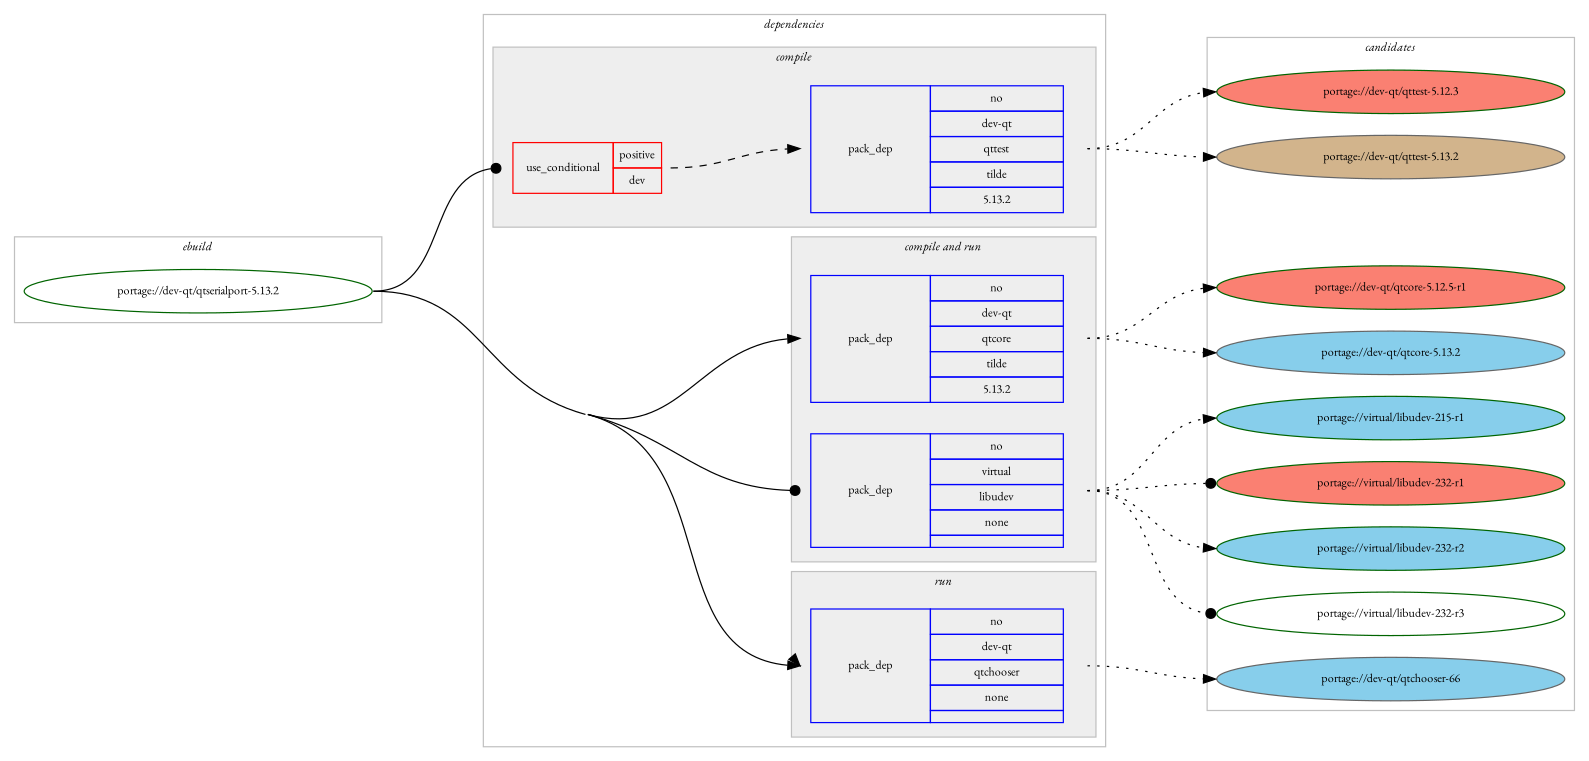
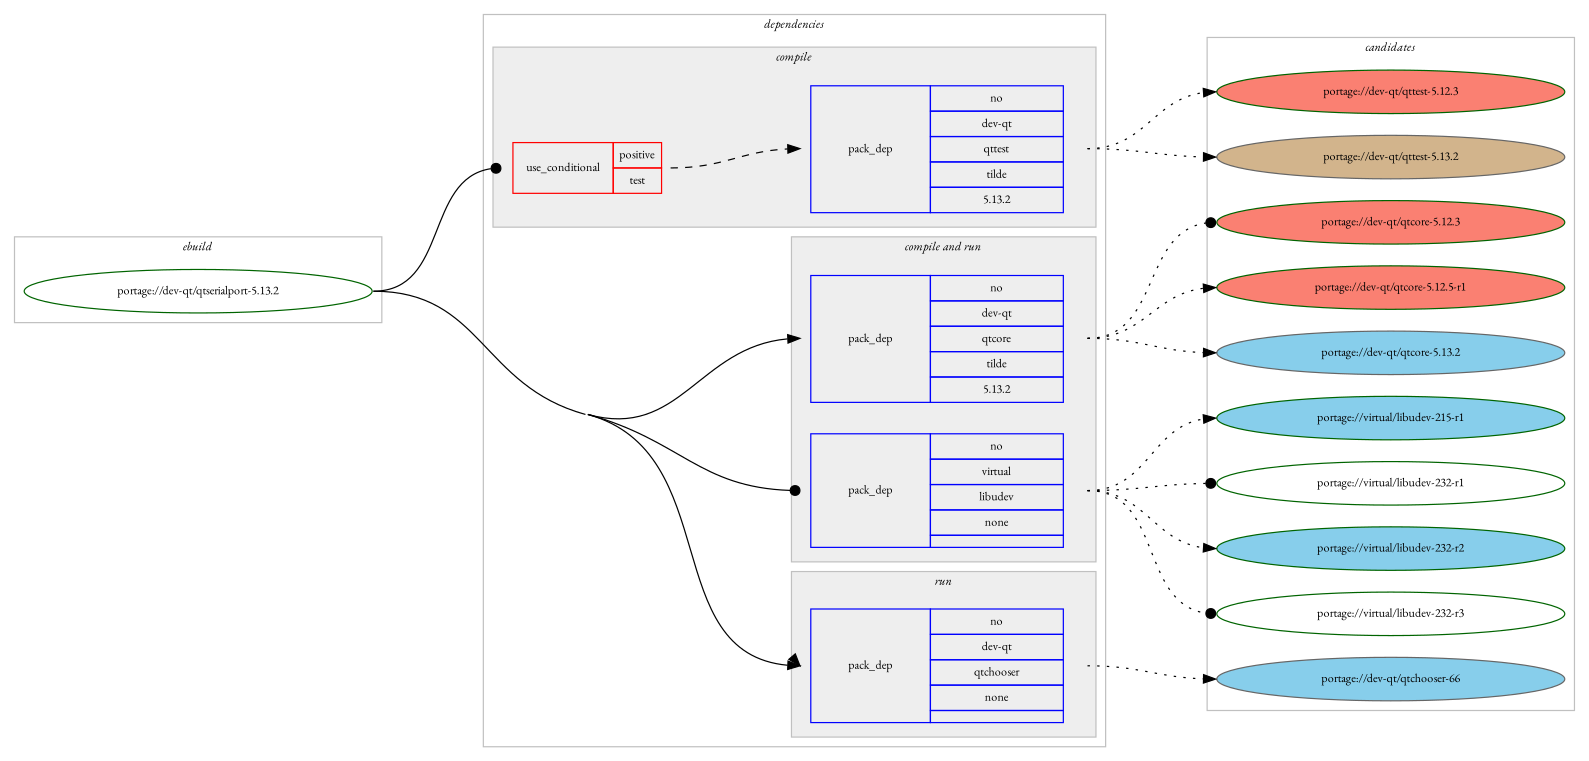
node "use_conditional": text "dev" -> "test"
node "portage://dev-qt/qtcore-5.12.3": added
node "portage://virtual/libudev-232-r1": fillcolor salmon -> white
